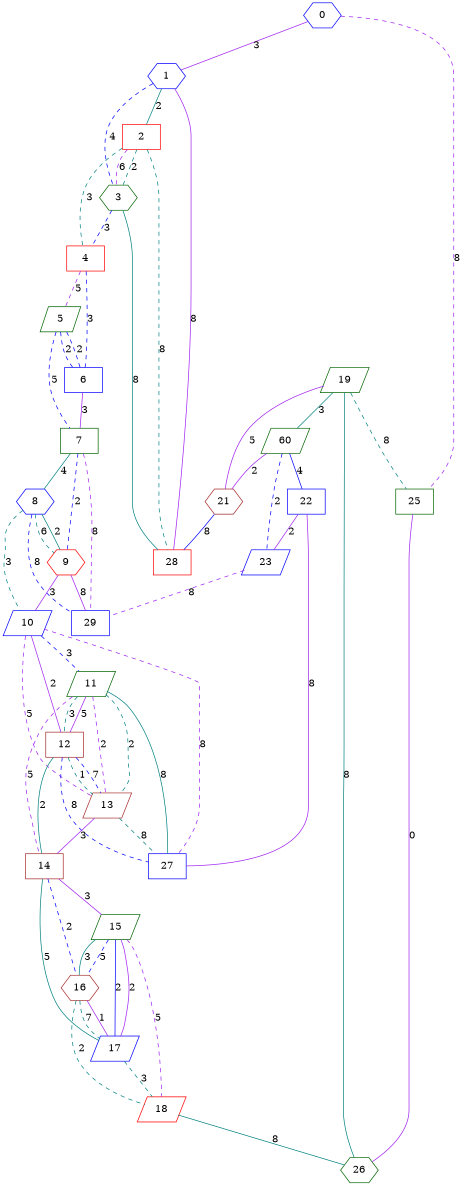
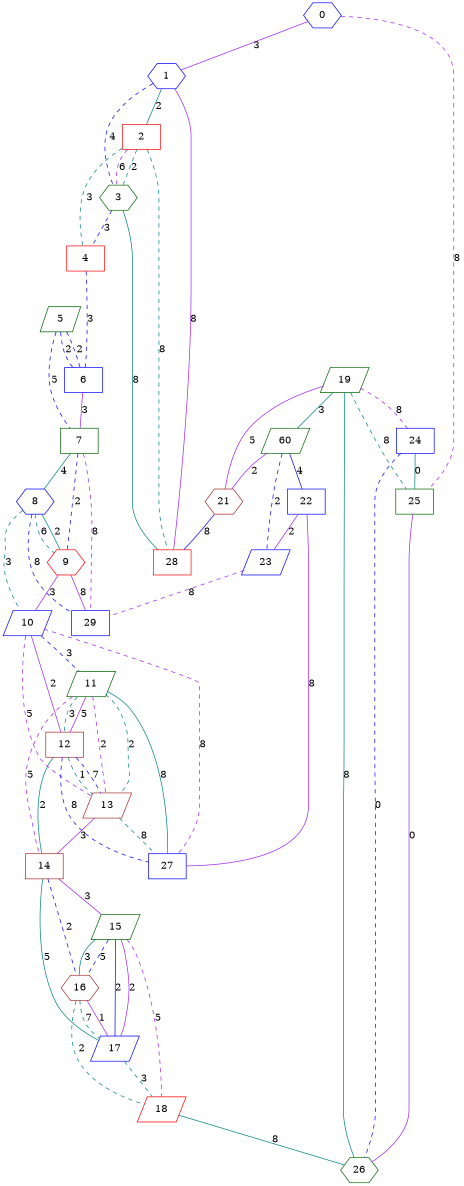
edge "4" -- "5": removed, label "5"
node "24": added
